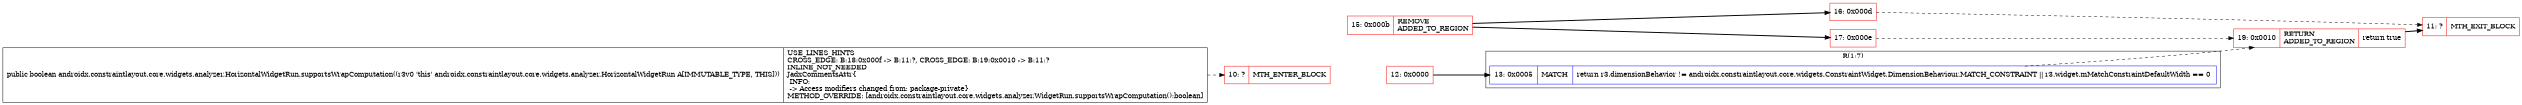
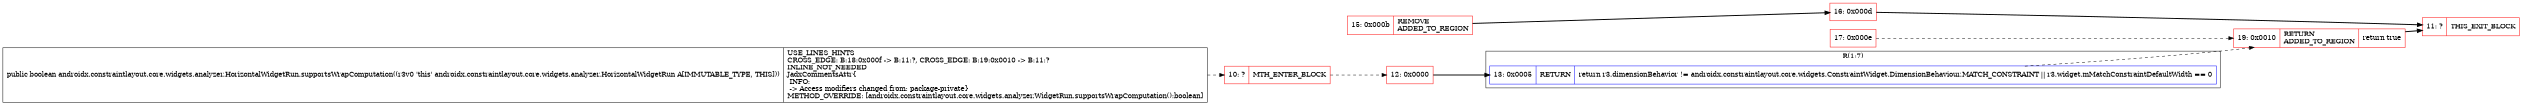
edge "16: 0x000d" -> "11: ?": style dashed -> bold
node "11: ?": text "MTH_EXIT_BLOCK" -> "THIS_EXIT_BLOCK"
edge "15: 0x000b" -> "17: 0x000e": removed
edge "10: ?" -> "12: 0x0000": added
node "13: 0x0005": text "MATCH" -> "RETURN"
